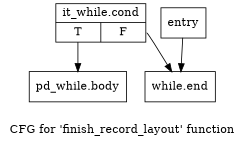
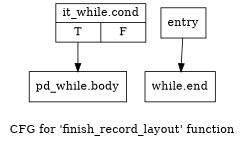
edge "it_while.cond" -> "while.end": removed
